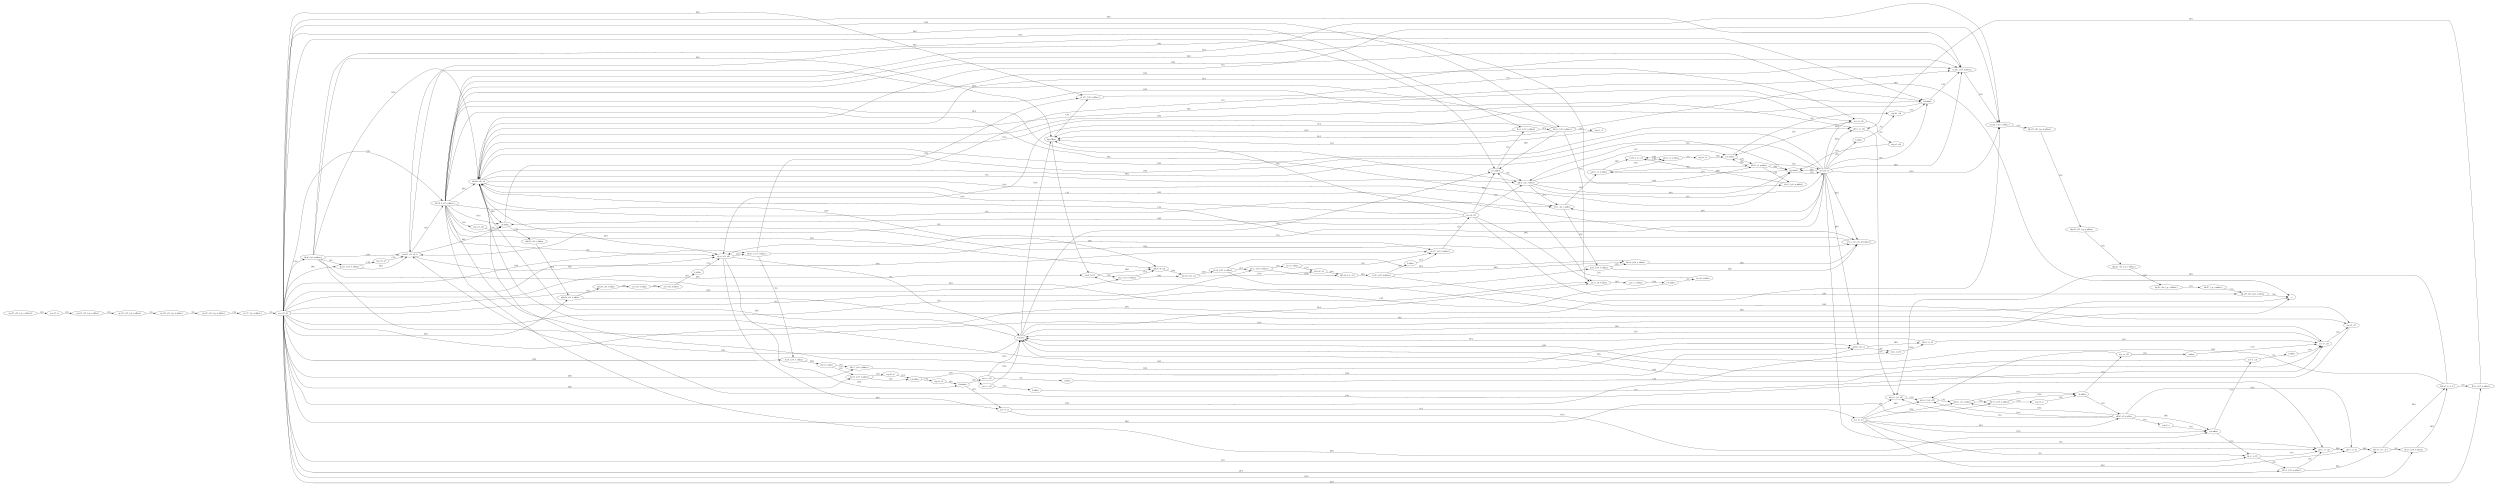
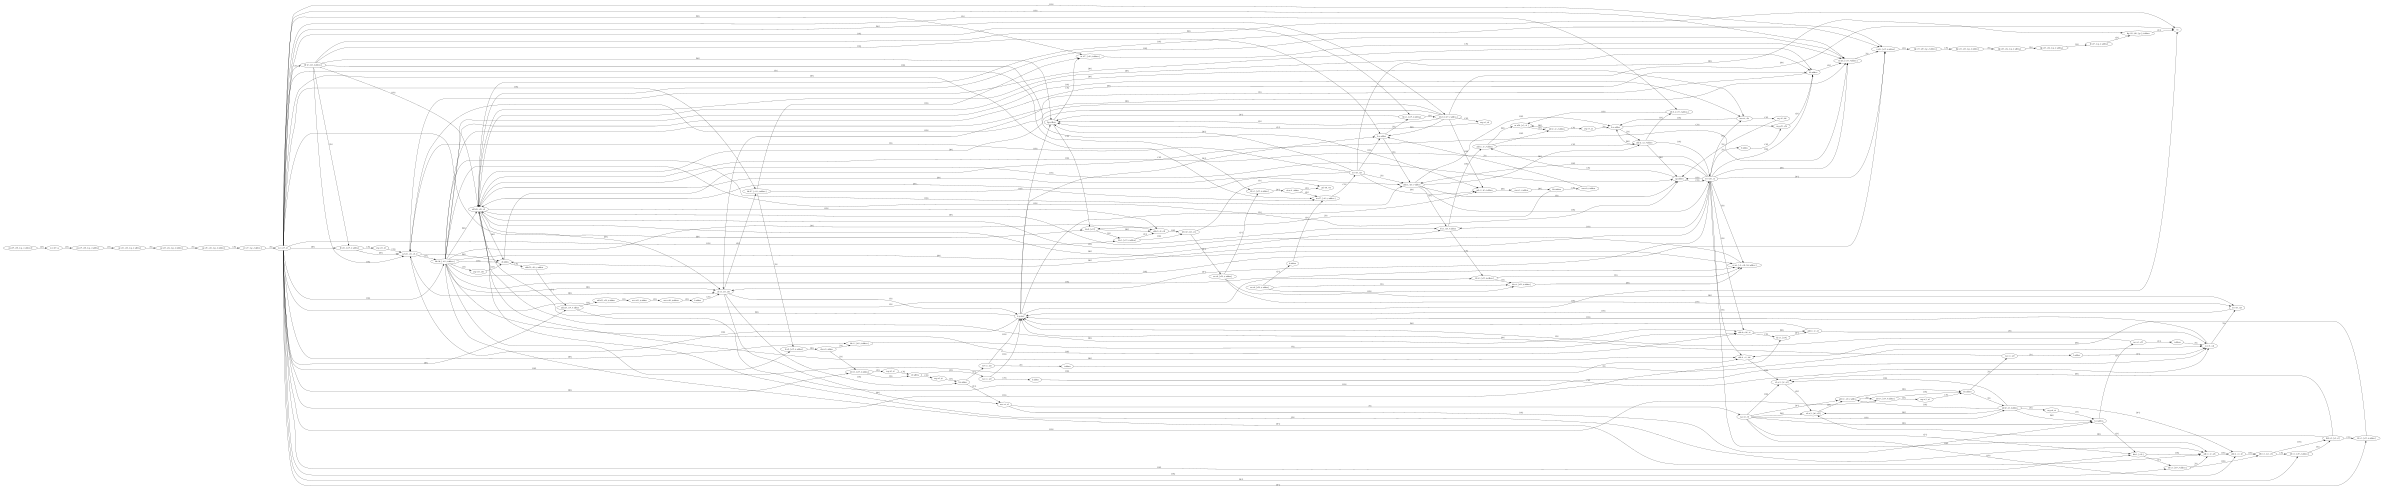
node "ldrb w0 , [ x1 , x0 ]": removed
